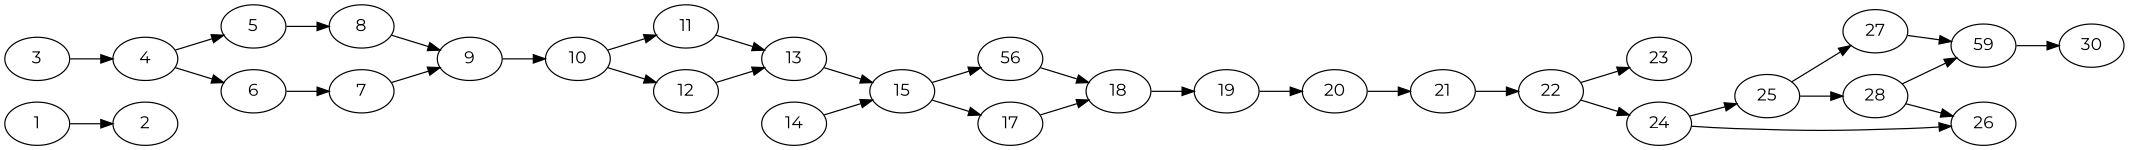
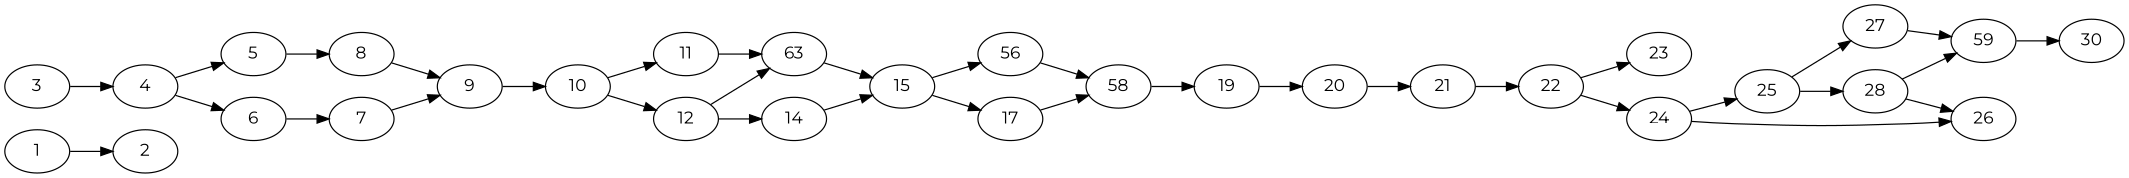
node "13": label "13" -> "63"
node "18": label "18" -> "58"
edge "12" -> "14": added
